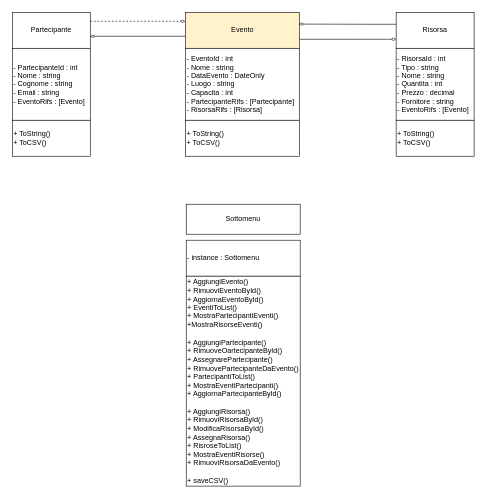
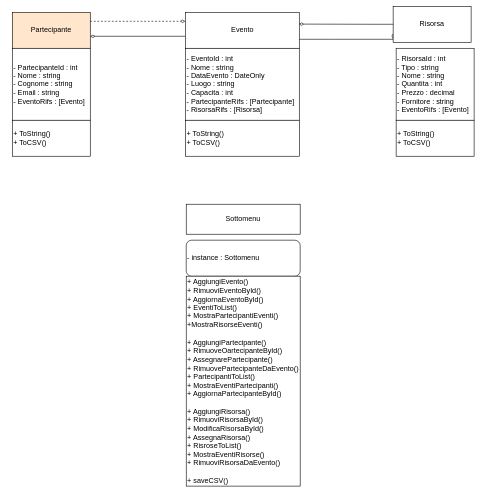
node "Partecipante": fillcolor #ffffff -> #ffe6cc
node "Evento": fillcolor #fff2cc -> #ffffff
node "Risorsa": moved (435, 30) -> (432, 24)
node "- instance : Sottomenu": shape rectangle -> rounded rectangle
